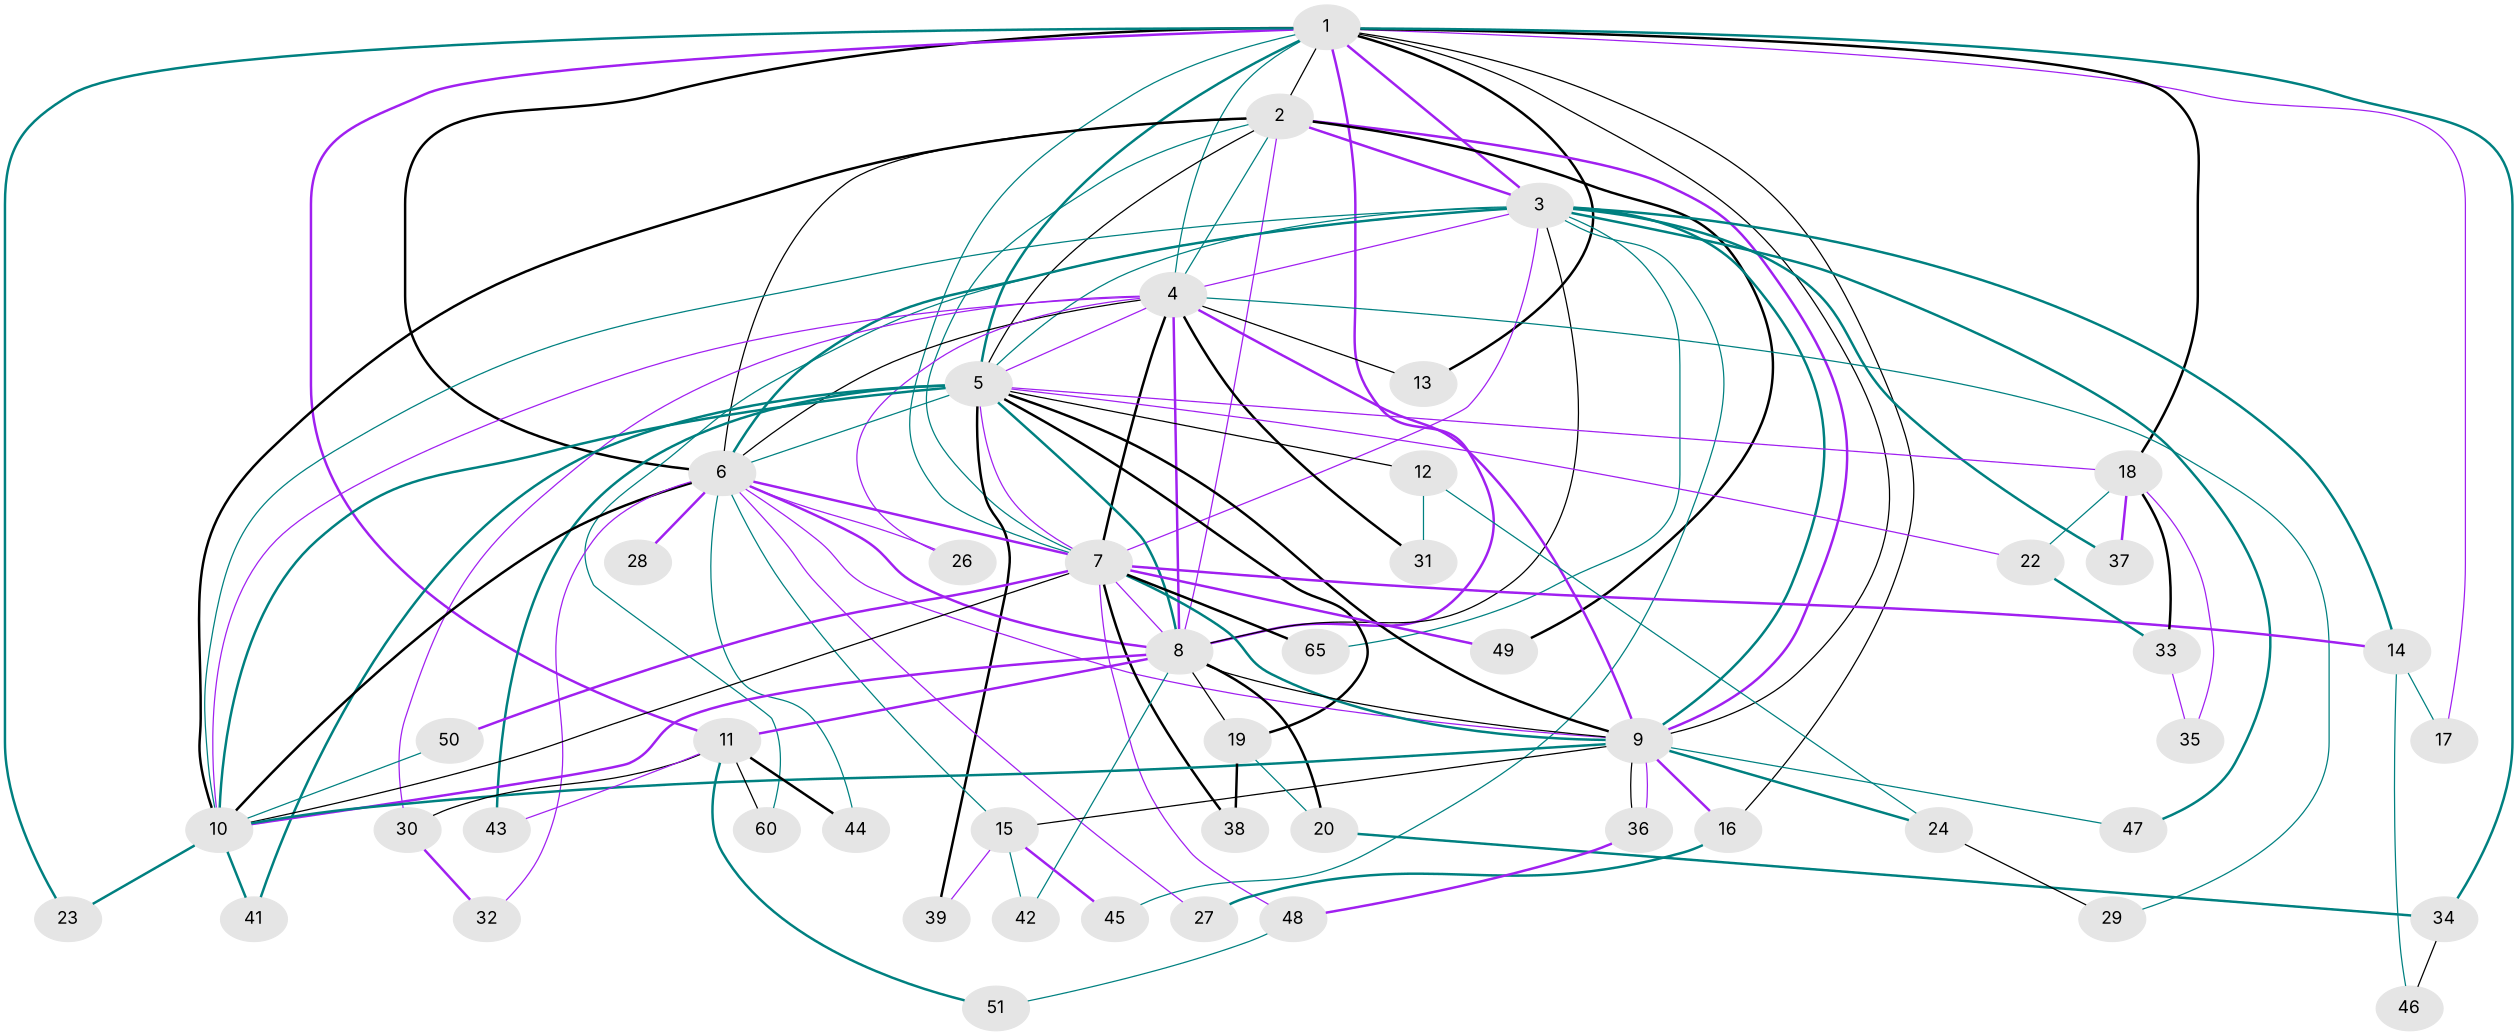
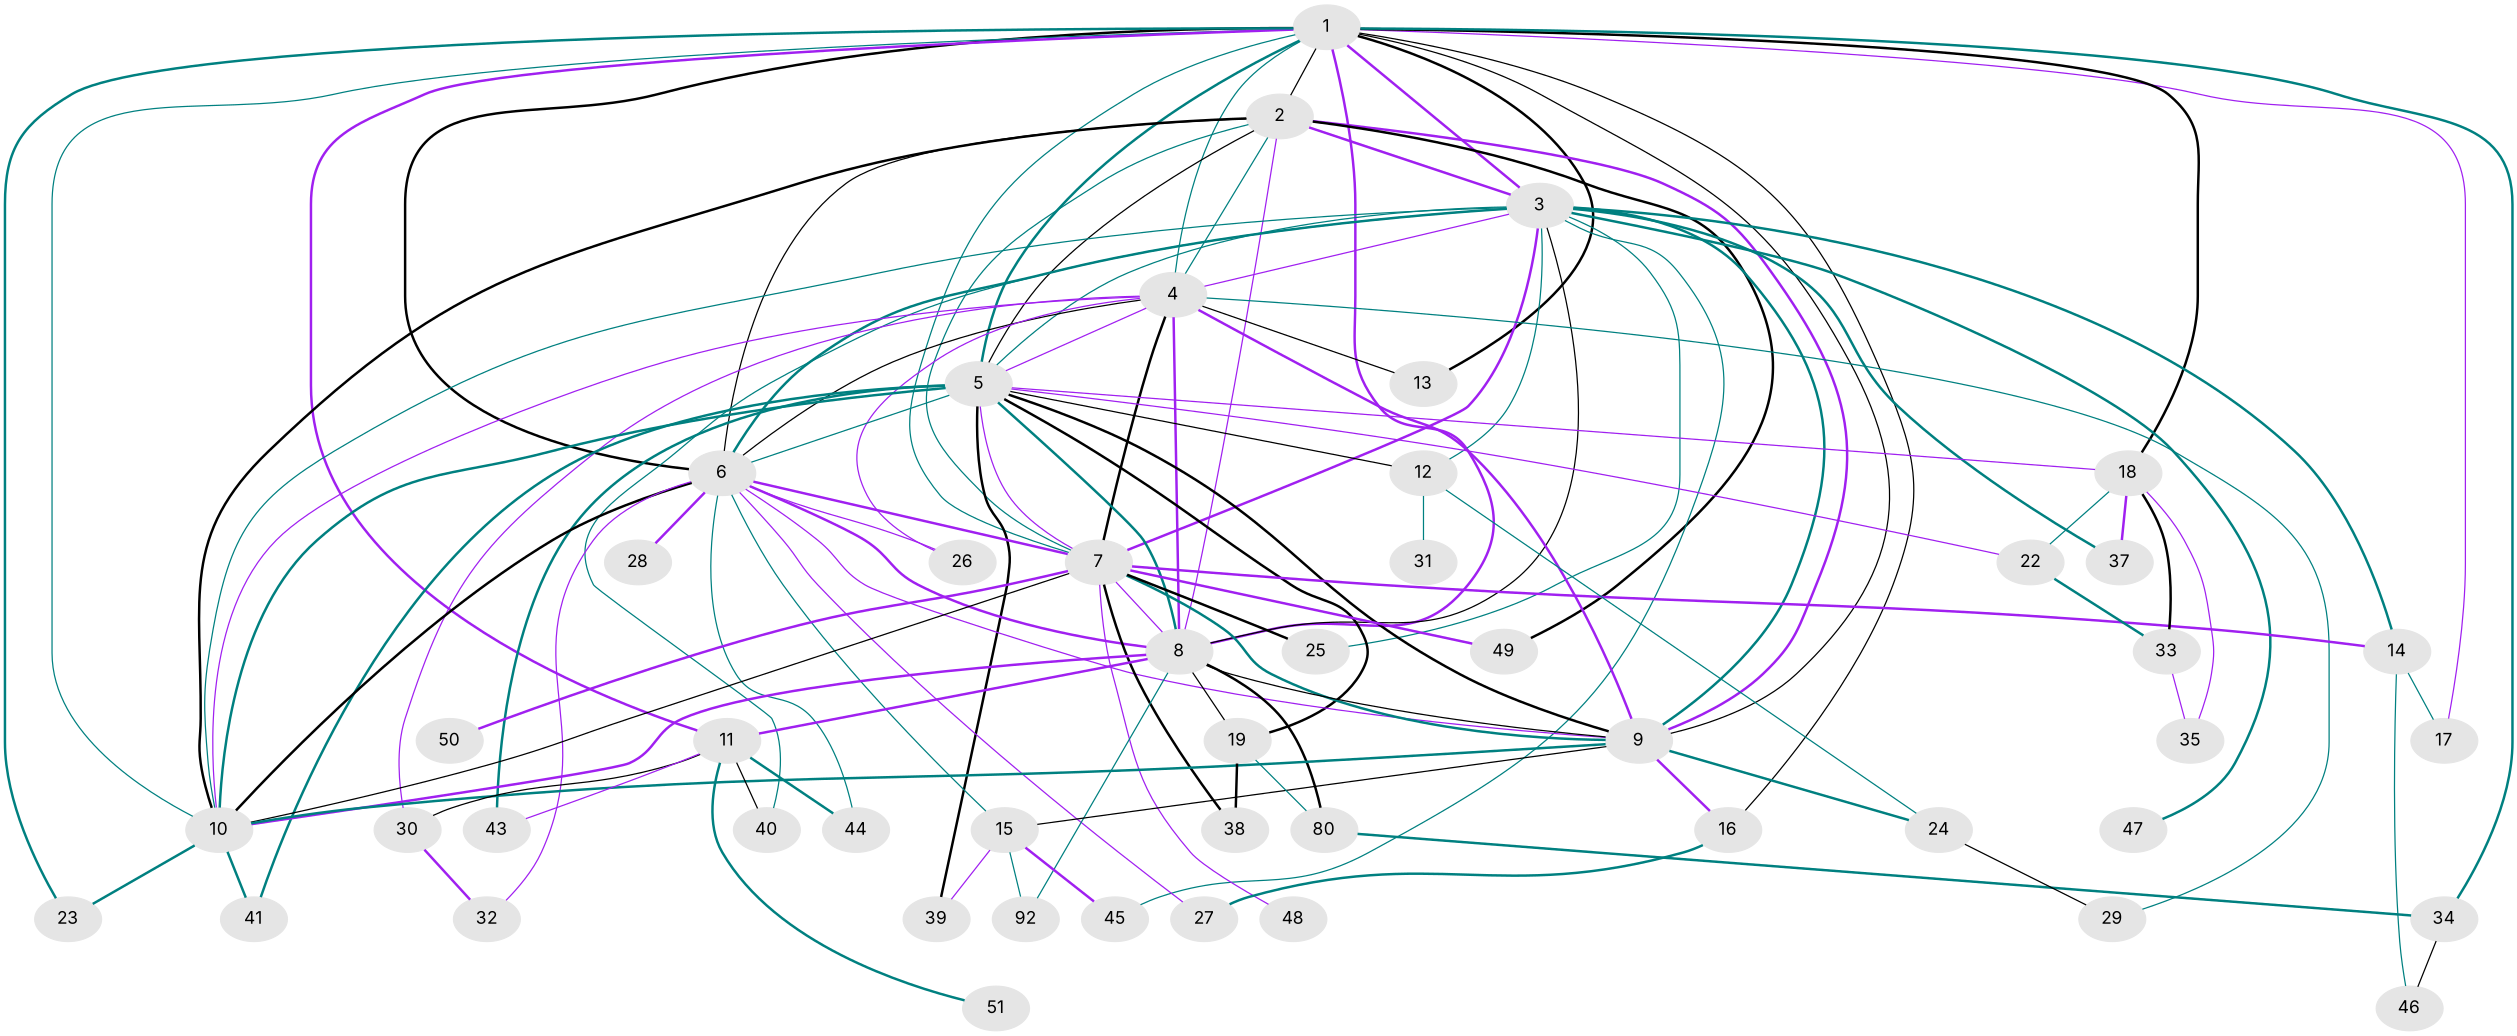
edge "3" -- "12": added
edge "4" -- "31": removed
edge "3" -- "7": style solid -> bold
node "65": label "65" -> "25"
edge "50" -- "10": now "1" -- "10"
edge "9" -- "47": removed
edge "11" -- "44": color black -> teal
node "60": label "60" -> "40"
node "20": label "20" -> "80"
node "36": removed
node "42": label "42" -> "92"
edge "48" -- "51": removed
